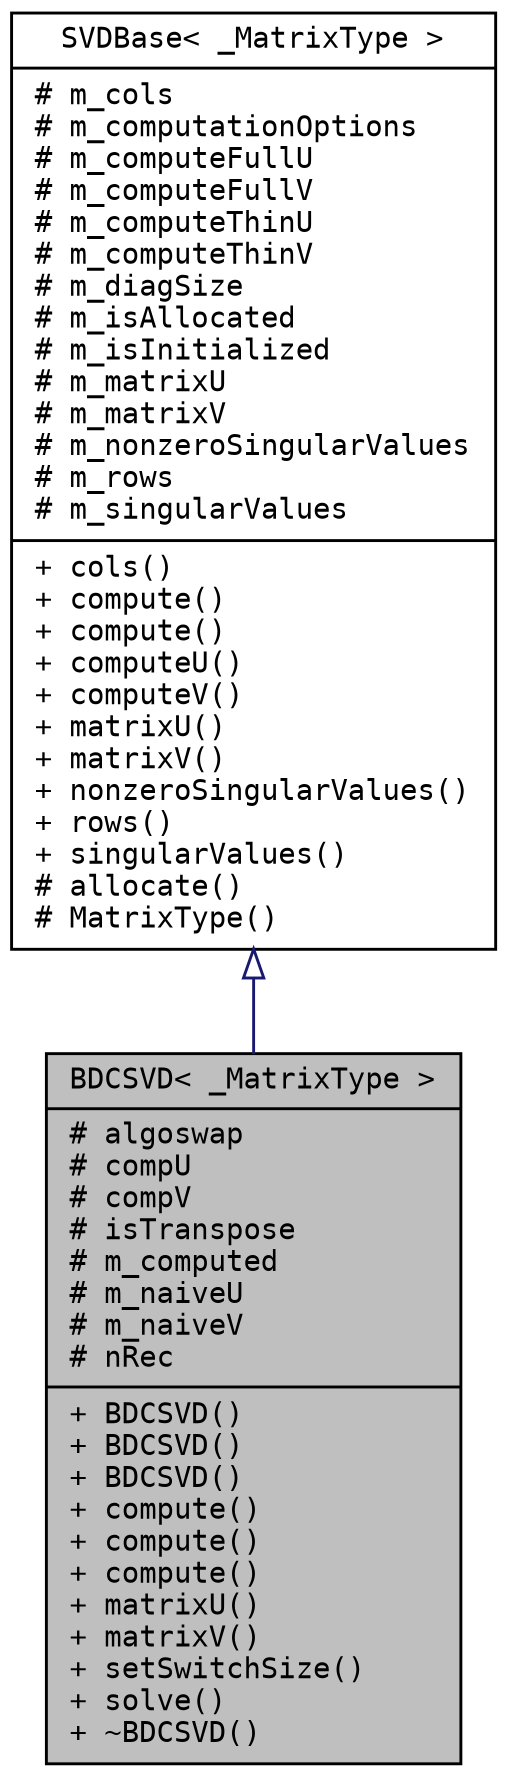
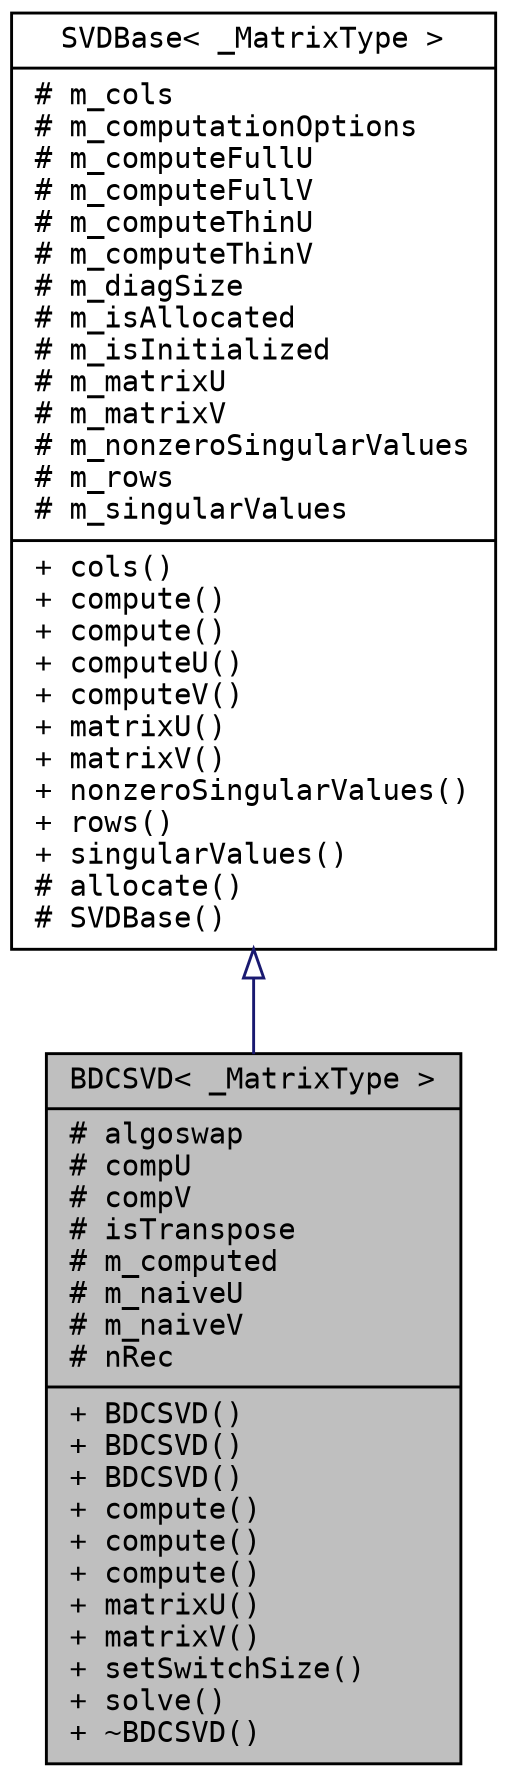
node "SVDBase< _MatrixType >": text "# MatrixType()" -> "# SVDBase()"
